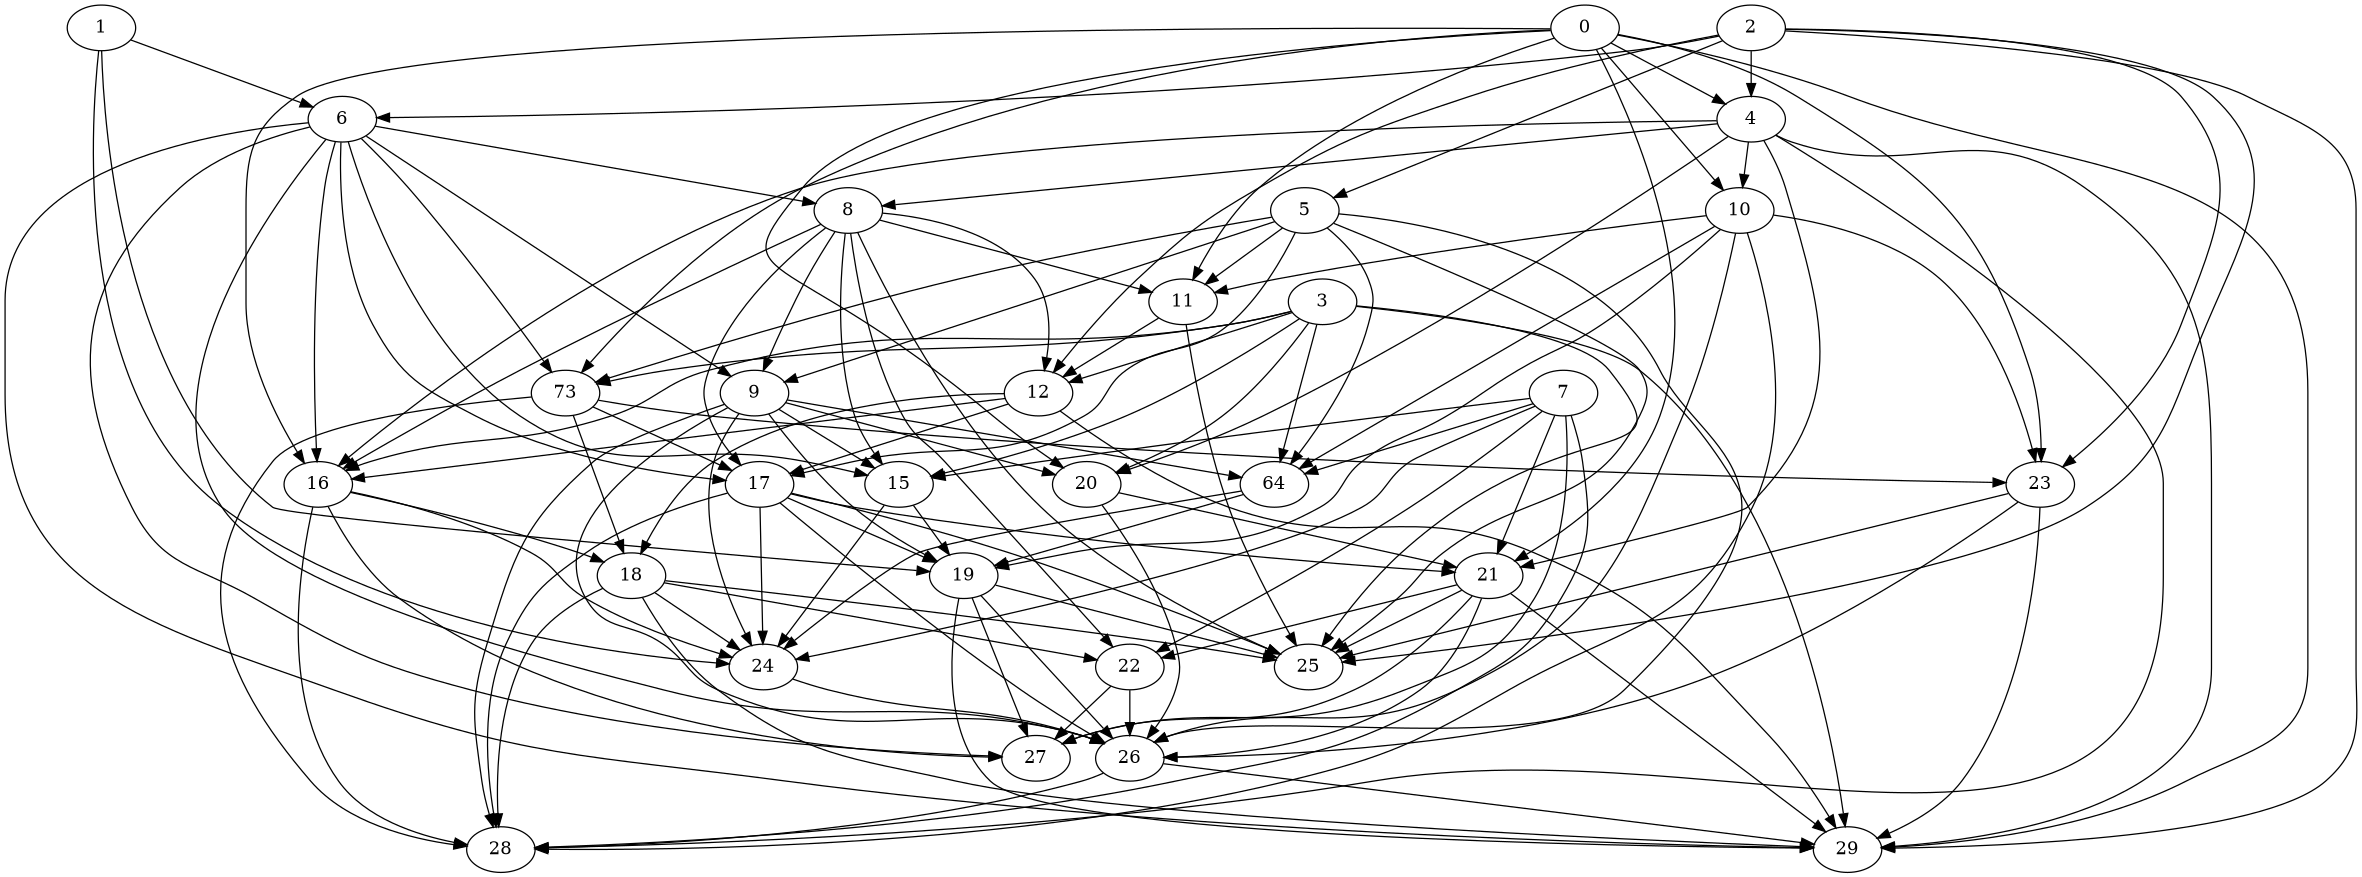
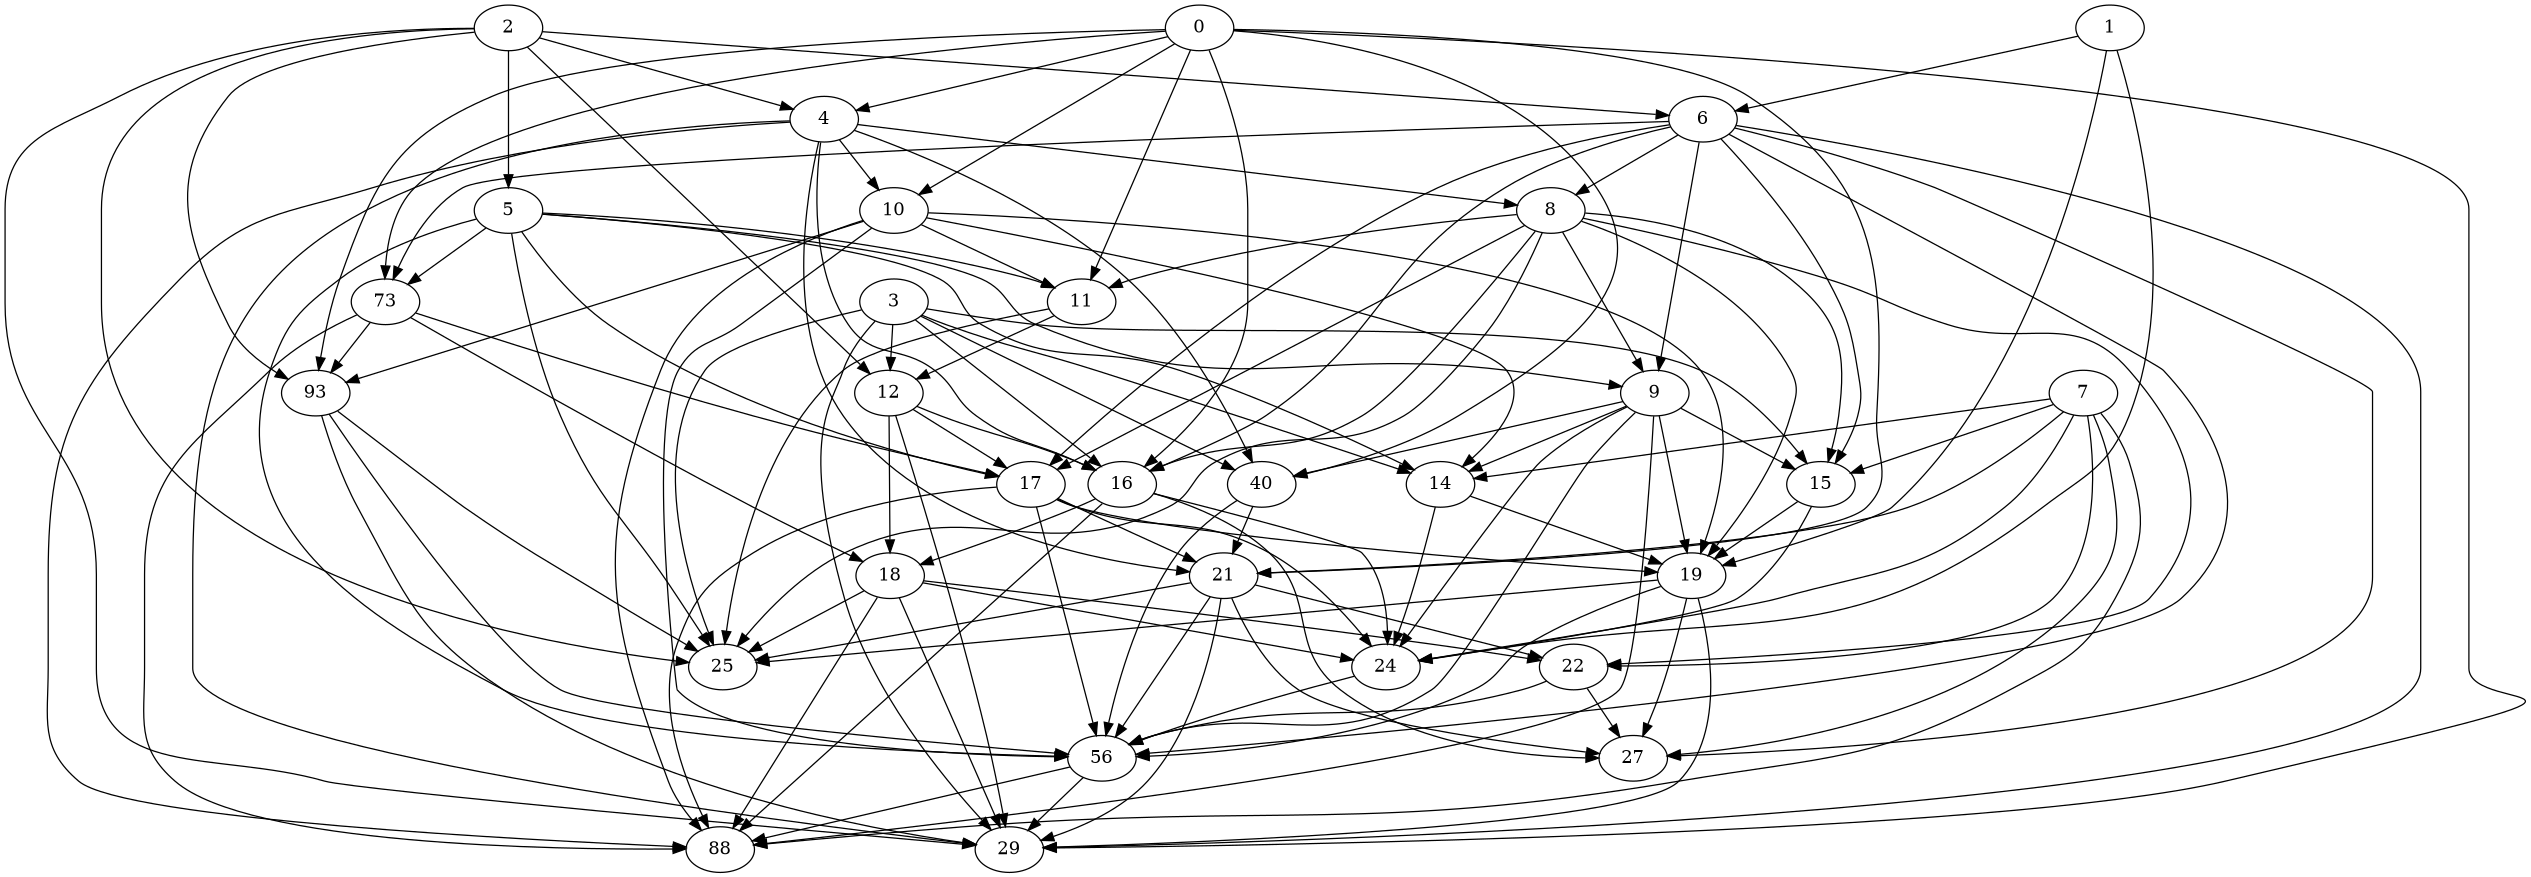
edge "8" -> "12": now "8" -> "19"
edge "3" -> "73": removed
node "20": label "20" -> "40"
node "64": label "64" -> "14"
node "23": label "23" -> "93"
edge "17" -> "25": removed
node "26": label "26" -> "56"
node "28": label "28" -> "88"
